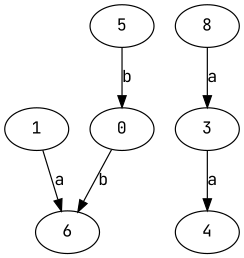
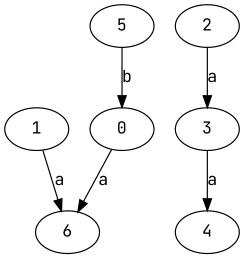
node "8": label "8" -> "2"
edge "0" -> "6": label "b" -> "a"
